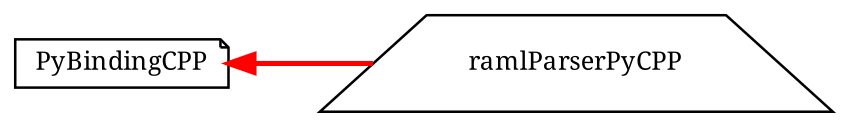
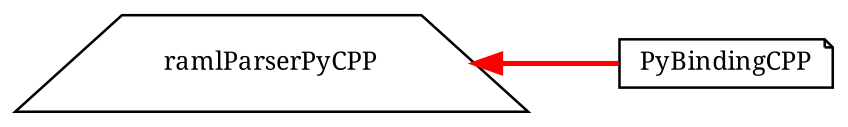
edge "ramlParserPyCPP" -> "PyBindingCPP": reversed
